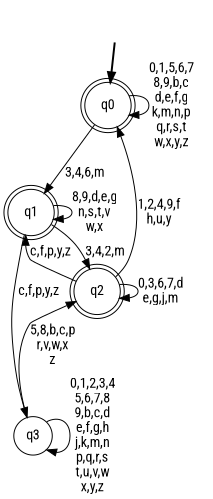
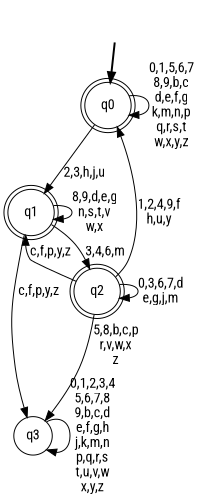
edge "q0" -> "q1": label "3,4,6,m" -> "2,3,h,j,u"
edge "q1" -> "q2": label "3,4,2,m" -> "3,4,6,m"
edge "q3" -> "q2": reversed
